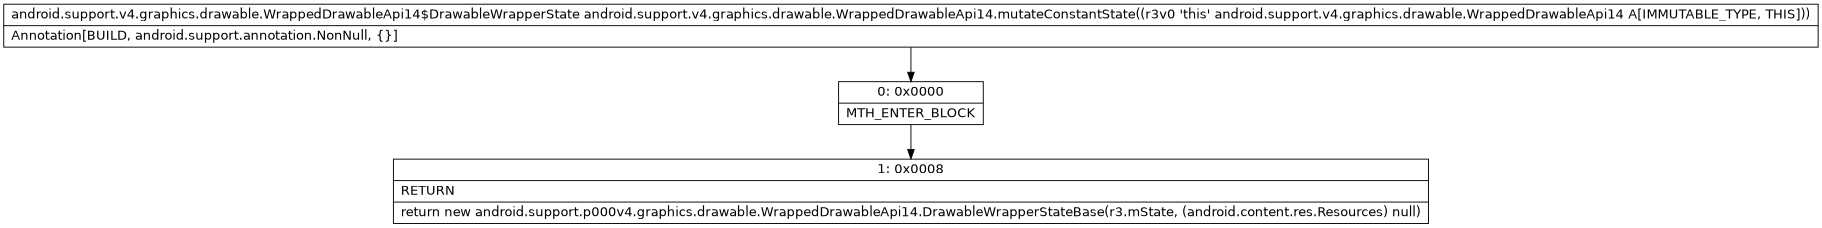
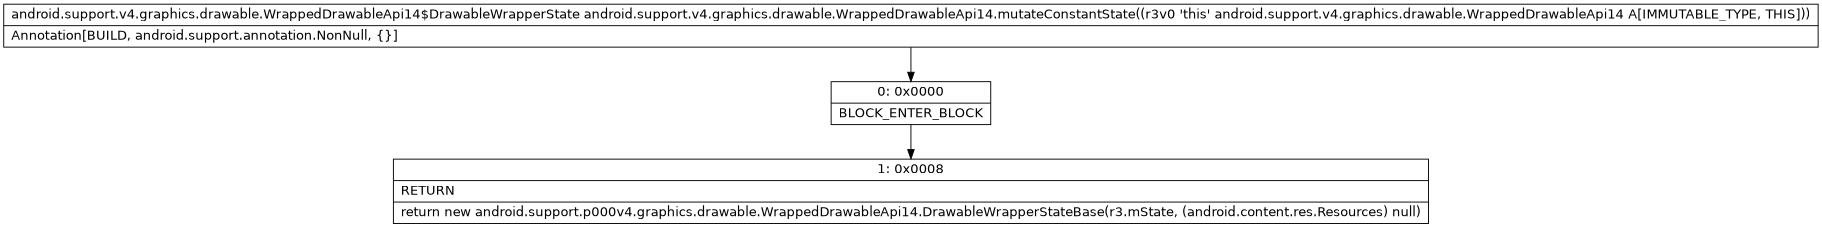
node "0: 0x0000": text "MTH_ENTER_BLOCK" -> "BLOCK_ENTER_BLOCK"
